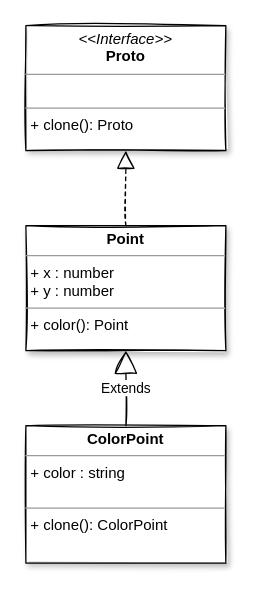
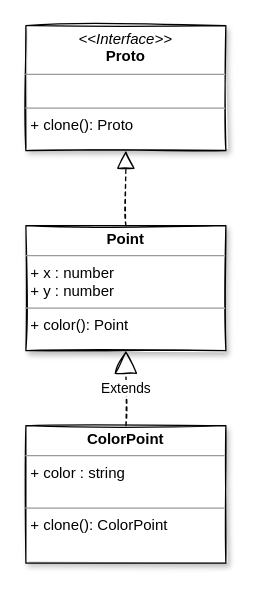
edge "ColorPoint + color : string + clone(): ColorPoint" -> "Point + x : number + y : number + color(): Point": style solid -> dashed
